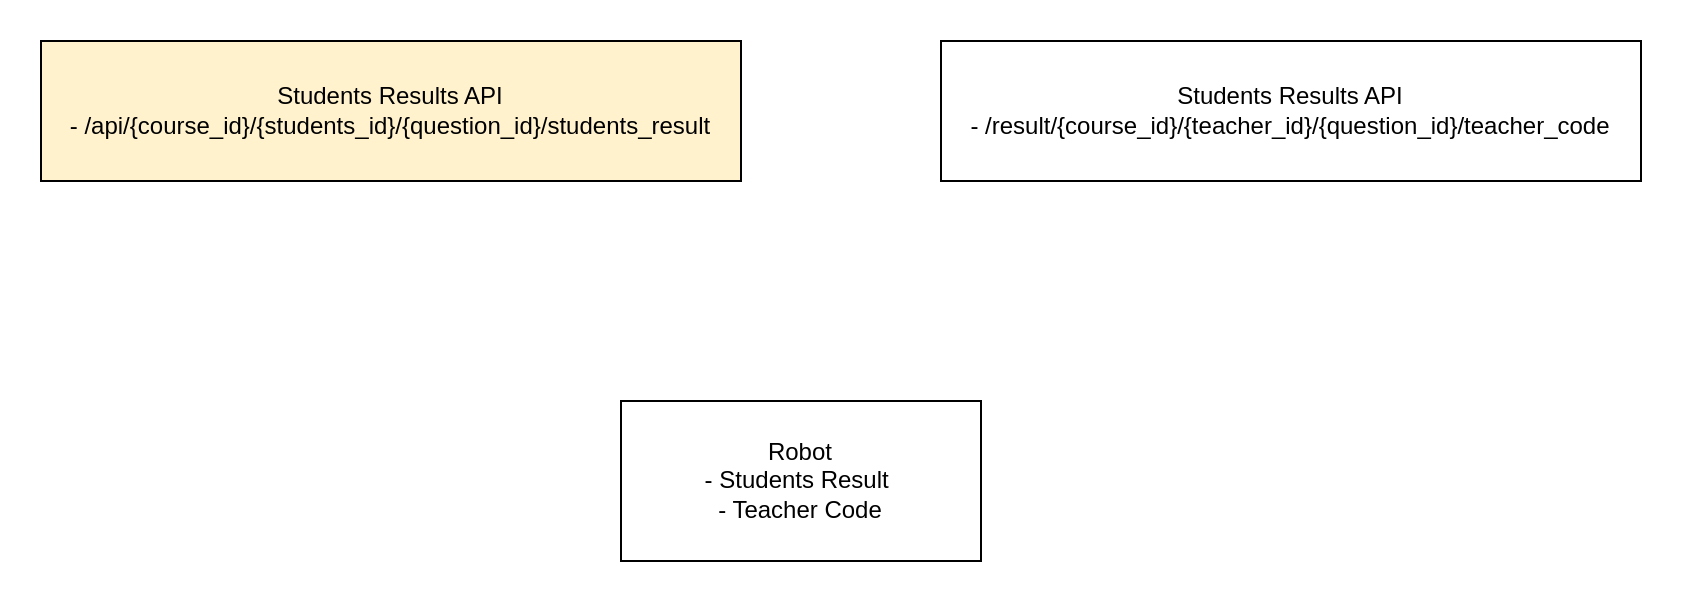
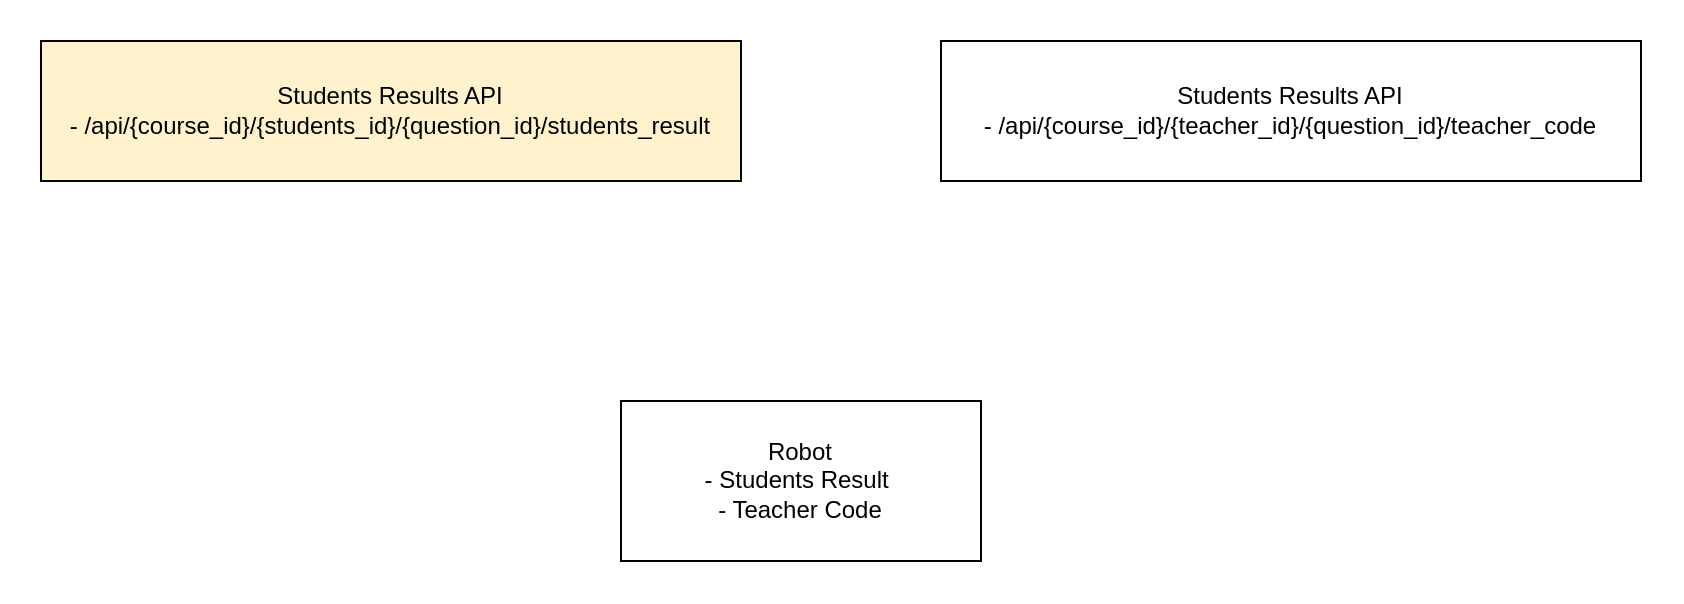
node "Students Results API - /result/{course_id}/{teacher_id}/{question_id}/teacher_code": label "Students Results API - /result/{course_id}/{teacher_id}/{question_id}/teacher_code" -> "Students Results API - /api/{course_id}/{teacher_id}/{question_id}/teacher_code"
